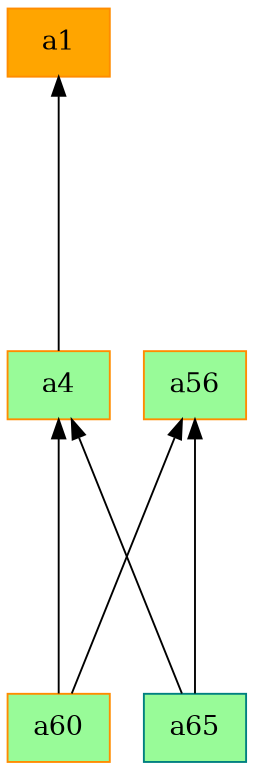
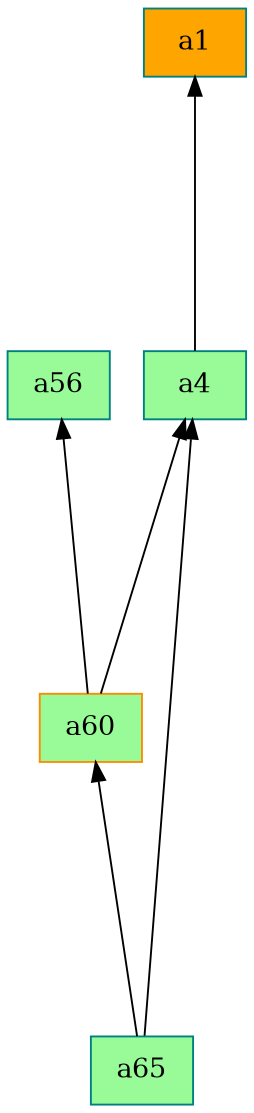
node "a1": color darkorange -> teal
node "a4": color darkorange -> teal
node "a56": color darkorange -> teal
edge "a65" -> "a56": now "a65" -> "a60"
